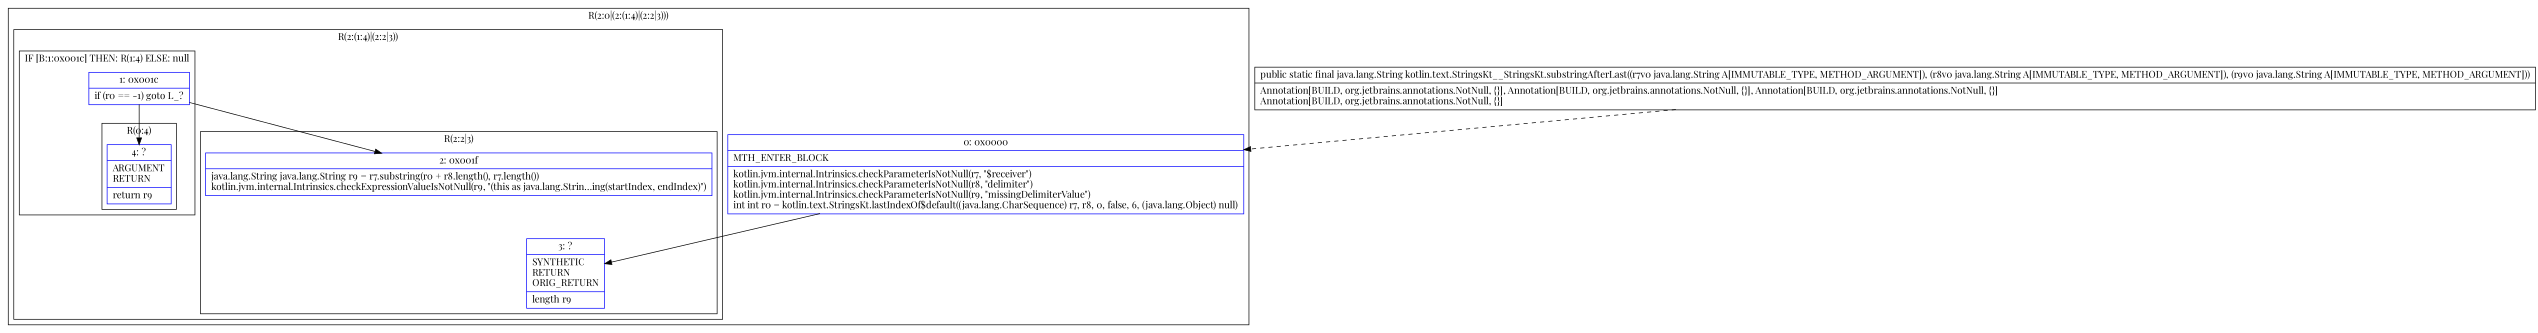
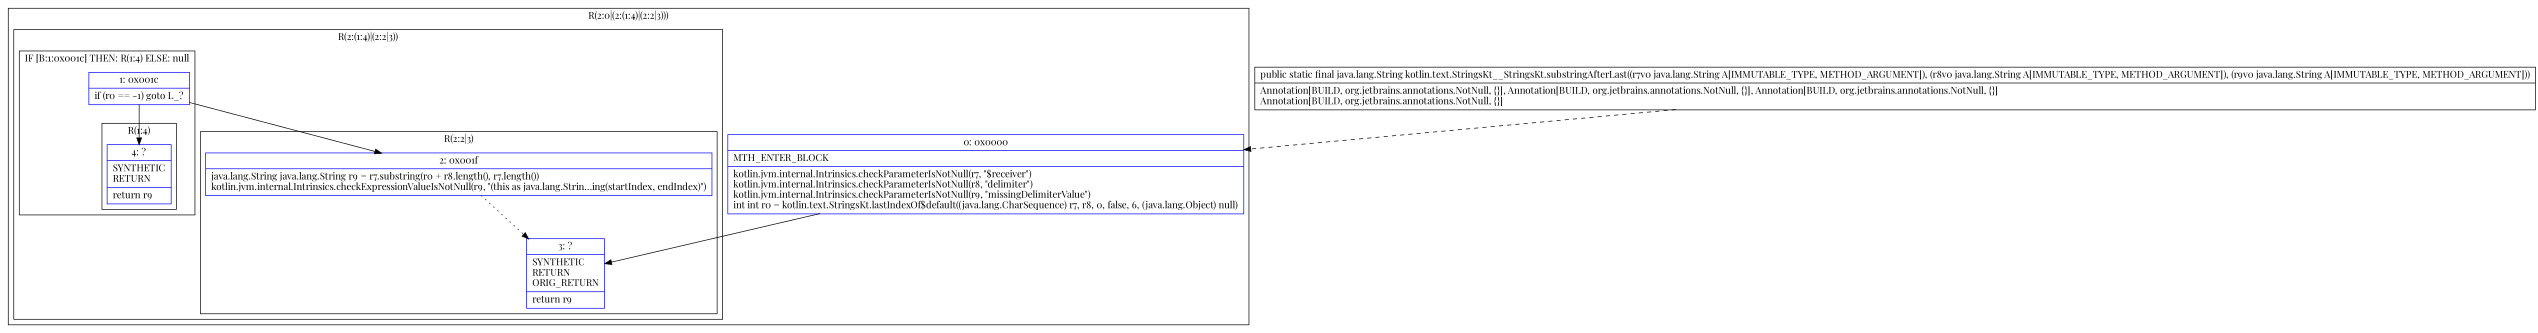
cluster "R(0:4)": label "R(0:4)" -> "R(1:4)"
node "4: ?": text "ARGUMENT" -> "SYNTHETIC"
edge "2: 0x001f" -> "3: ?": added
node "3: ?": text "length r9" -> "return r9"
